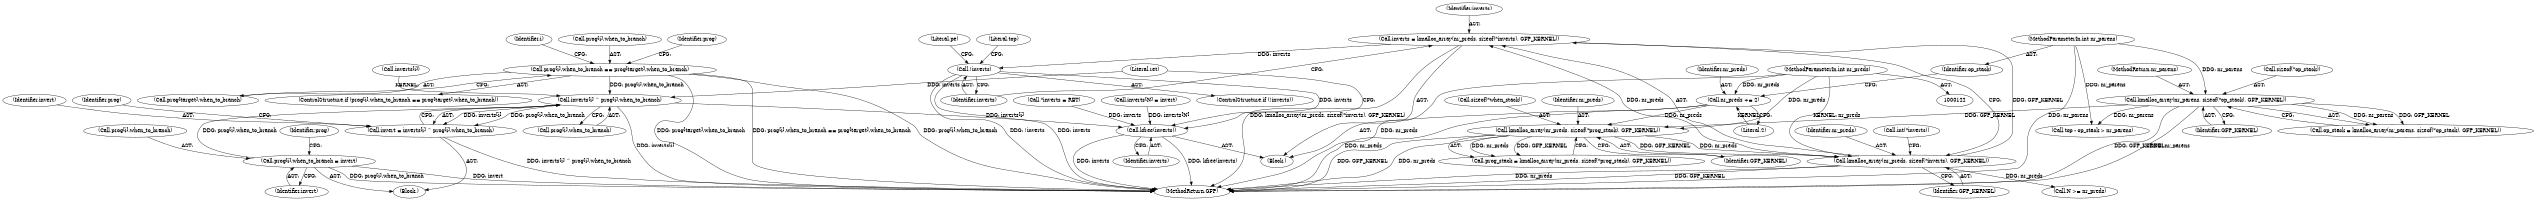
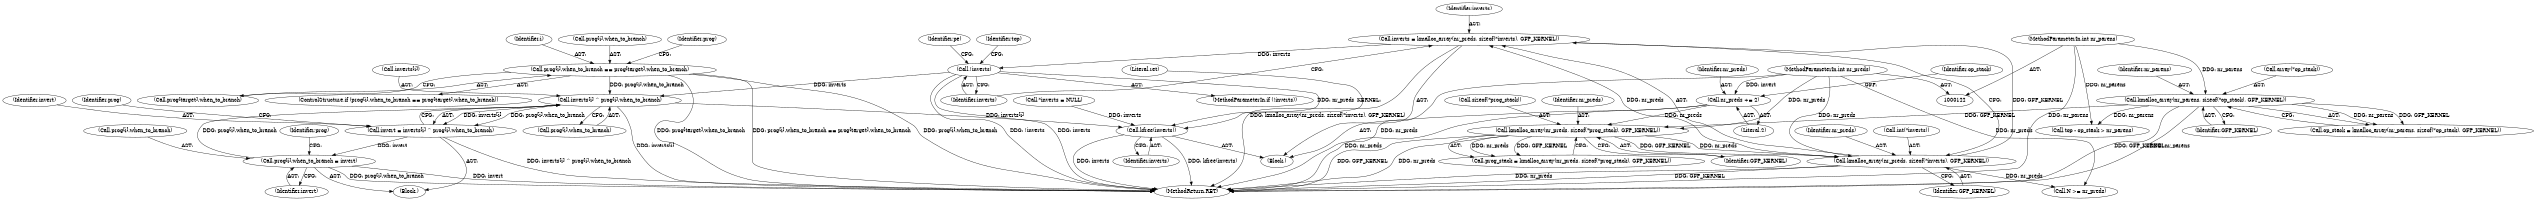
node "(Literal,pe)": label "(Literal,pe)" -> "(Identifier,pe)"
node "(Literal,top)": label "(Literal,top)" -> "(Identifier,top)"
edge "(Identifier,i)" -> "(Call,prog[i].when_to_branch == prog[target].when_to_branch)": label "CFG: " -> "AST: "
edge "(MethodParameterIn,int nr_parens)" -> "(Identifier,op_stack)": now "(MethodParameterIn,int nr_parens)" -> "1000122"
node "(MethodReturn,nr_parens)": label "(MethodReturn,nr_parens)" -> "(Identifier,nr_parens)"
node "(Call,sizeof(*op_stack))": label "(Call,sizeof(*op_stack))" -> "(Call,array(*op_stack))"
edge "(Literal,ret)" -> "(Call,inverts[i] ^ prog[i].when_to_branch)": now "(Call,!inverts)" -> "(Call,inverts[i] ^ prog[i].when_to_branch)"
edge "(Call,inverts[i])" -> "(Call,inverts[i] ^ prog[i].when_to_branch)": label "KERNEL: " -> "AST: "
edge "(Call,prog[i].when_to_branch == prog[target].when_to_branch)" -> "(Call,prog[target].when_to_branch)": label "AST: " -> "CFG: "
edge "(Call,prog[target].when_to_branch)" -> "(Call,prog[i].when_to_branch == prog[target].when_to_branch)": label "CFG: " -> "AST: "
edge "(MethodParameterIn,int nr_preds)" -> "(Call,nr_preds += 2)": label "DDG: nr_preds" -> "DDG: invert"
edge "(Identifier,op_stack)" -> "(Call,nr_preds += 2)": label "CFG: " -> "GFP: "
node "(Call,*inverts = RET)": label "(Call,*inverts = RET)" -> "(Call,*inverts = NULL)"
node "(Call,inverts[N] = invert)": removed
node "(ControlStructure,if (!inverts))": label "(ControlStructure,if (!inverts))" -> "(MethodParameterIn,if (!inverts))"
edge "(Call,!inverts)" -> "(Call,kfree(inverts))": label "DDG: inverts" -> "DDG: nr_preds"
edge "(Literal,ret)" -> "(Call,kfree(inverts))": label "CFG: " -> "KERNEL: "
node "(Call,sizeof(*when_stack))": label "(Call,sizeof(*when_stack))" -> "(Call,sizeof(*prog_stack))"
edge "(Literal,2)" -> "(Call,nr_preds += 2)": label "KERNEL: " -> "AST: "
edge "(Call,nr_preds += 2)" -> "(Literal,2)": label "CFG: " -> "AST: "
edge "(MethodParameterIn,int nr_preds)" -> "(Call,kmalloc_array(nr_preds, sizeof(*inverts), GFP_KERNEL))": label "KERNEL: nr_preds" -> "DDG: nr_preds"
edge "(MethodParameterIn,int nr_preds)" -> "(Call,N >= nr_preds)": added, label "DDG: nr_preds"
edge "(Call,invert = inverts[i] ^ prog[i].when_to_branch)" -> "(Call,prog[i].when_to_branch = invert)": added, label "DDG: invert"
edge "(Call,int(*inverts))" -> "(Call,kmalloc_array(nr_preds, sizeof(*inverts), GFP_KERNEL))": label "CFG: " -> "AST: "
node "(MethodReturn,GFP)": label "(MethodReturn,GFP)" -> "(MethodReturn,RET)"
